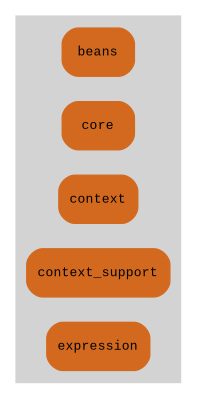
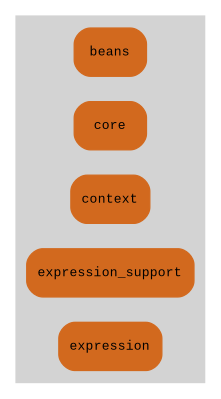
node "context_support": label "context_support" -> "expression_support"
